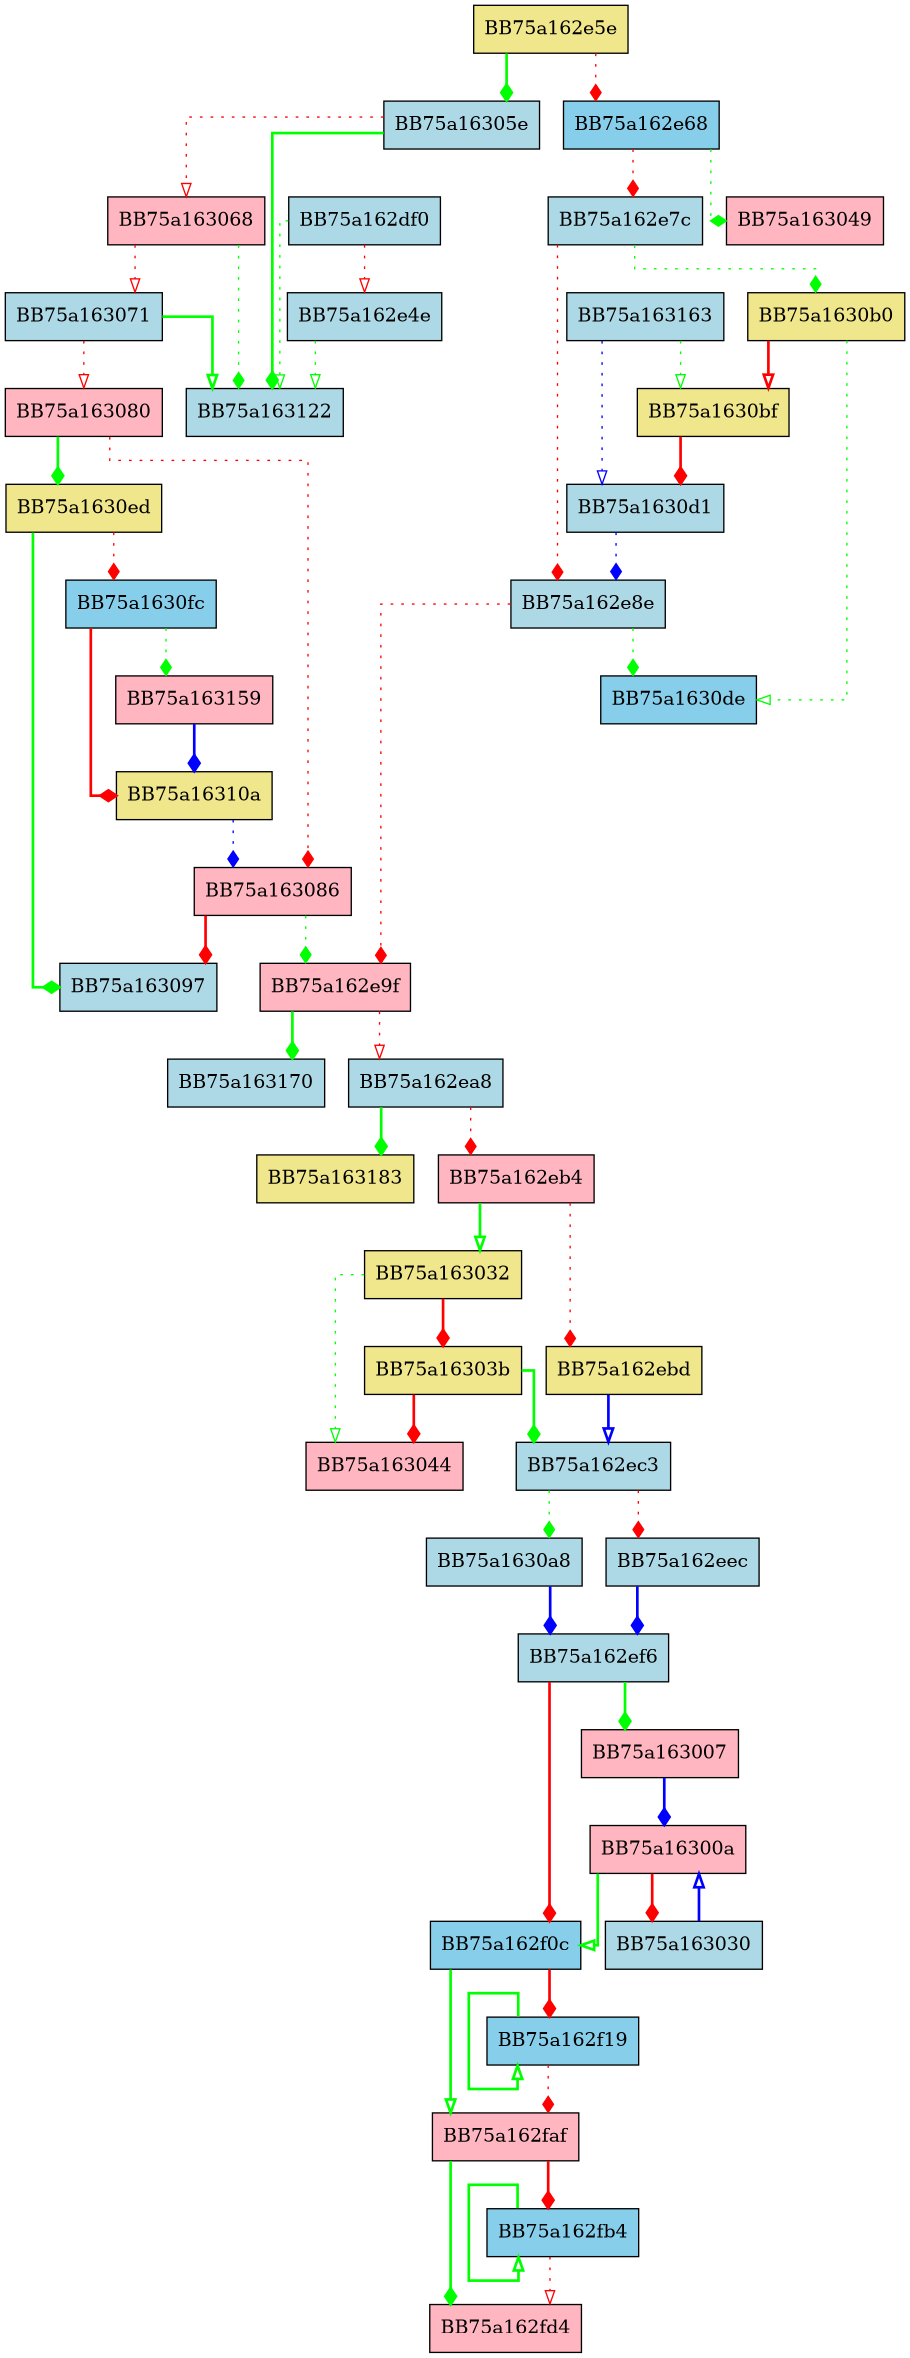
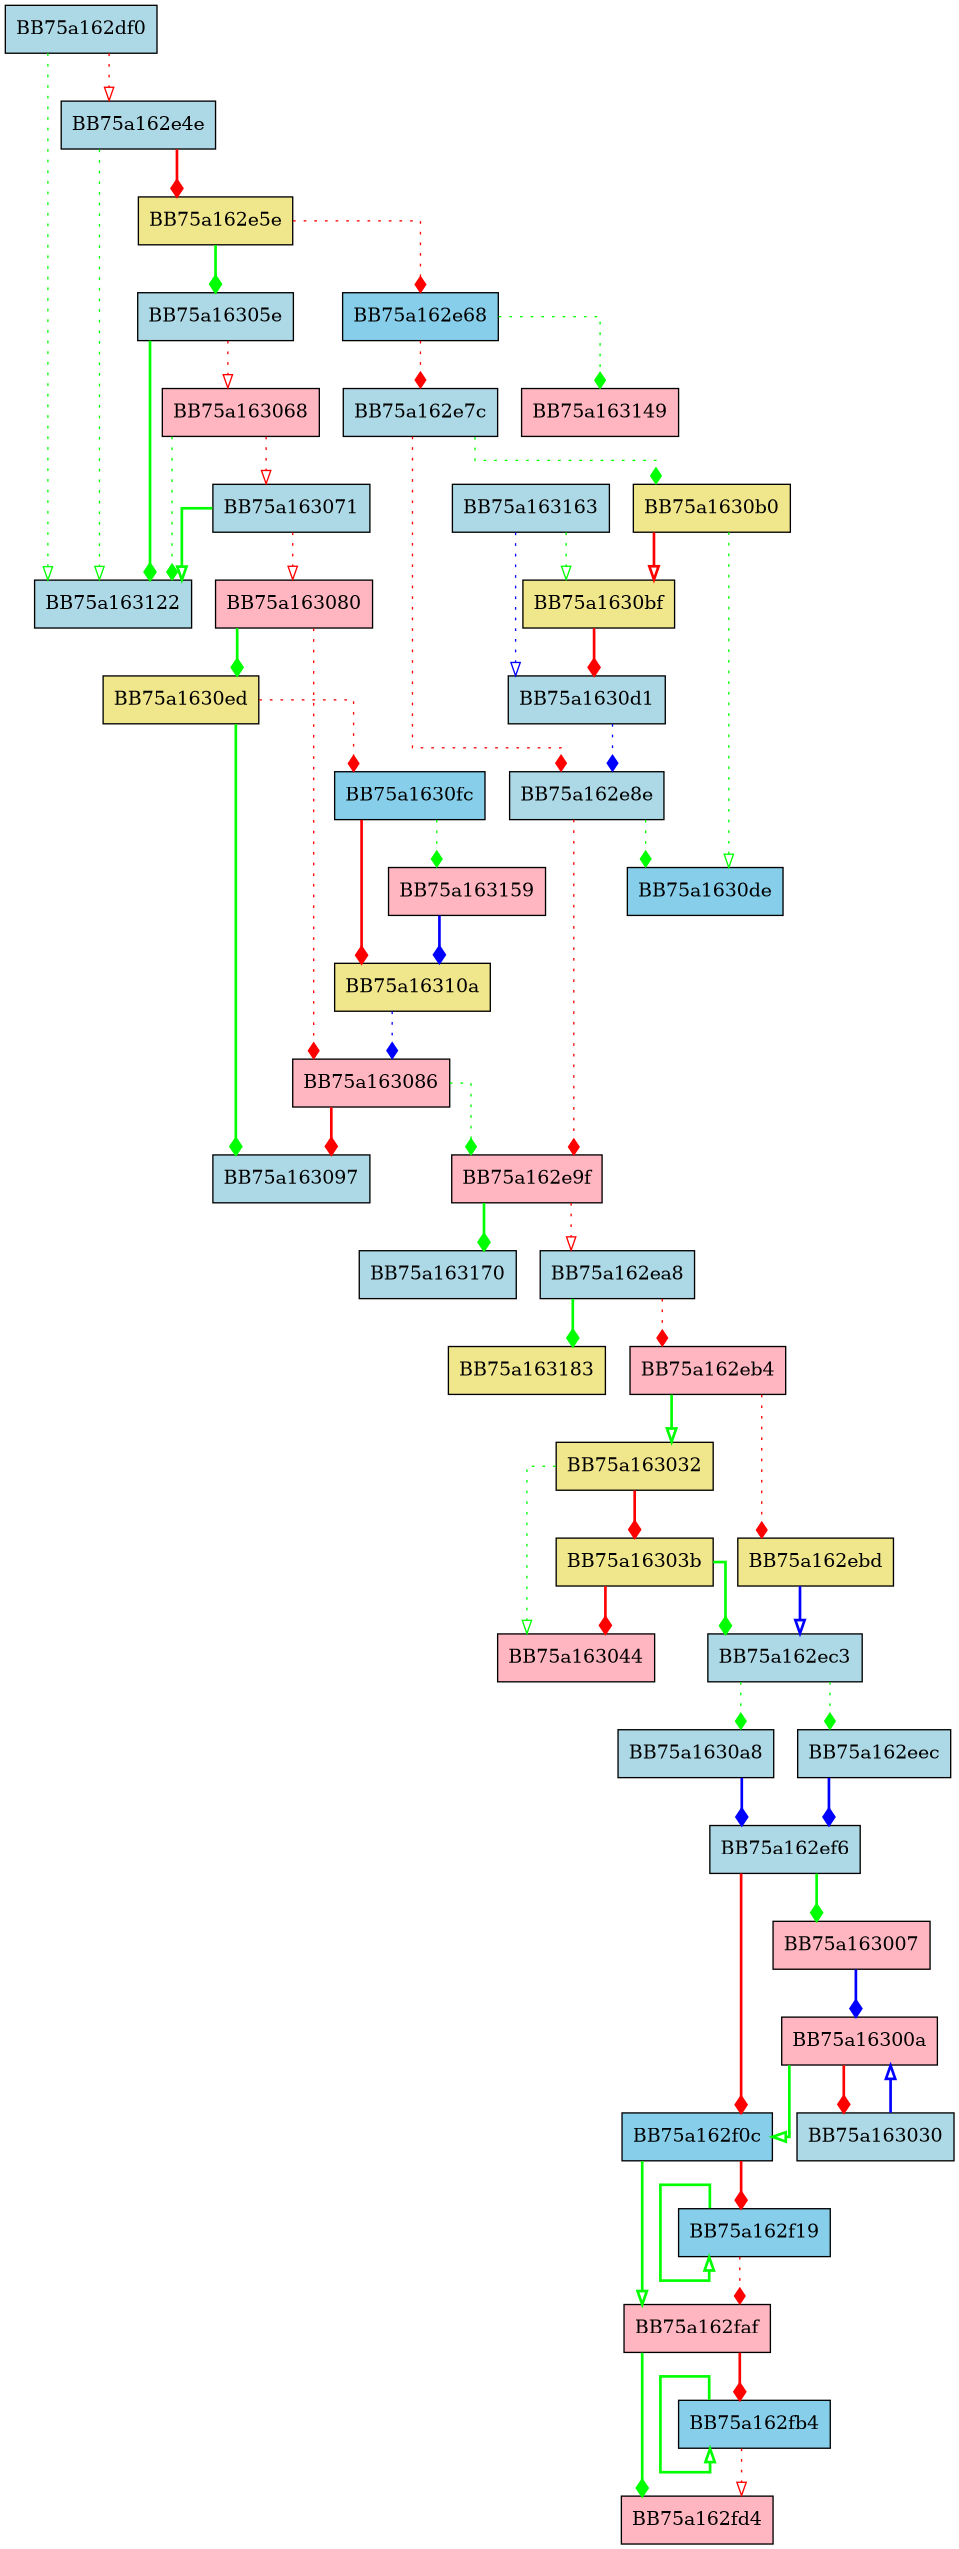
edge "BB75a162e4e" -> "BB75a162e5e": added
node "BB75a163049": label "BB75a163049" -> "BB75a163149"
edge "BB75a162ec3" -> "BB75a162eec": color red -> green
